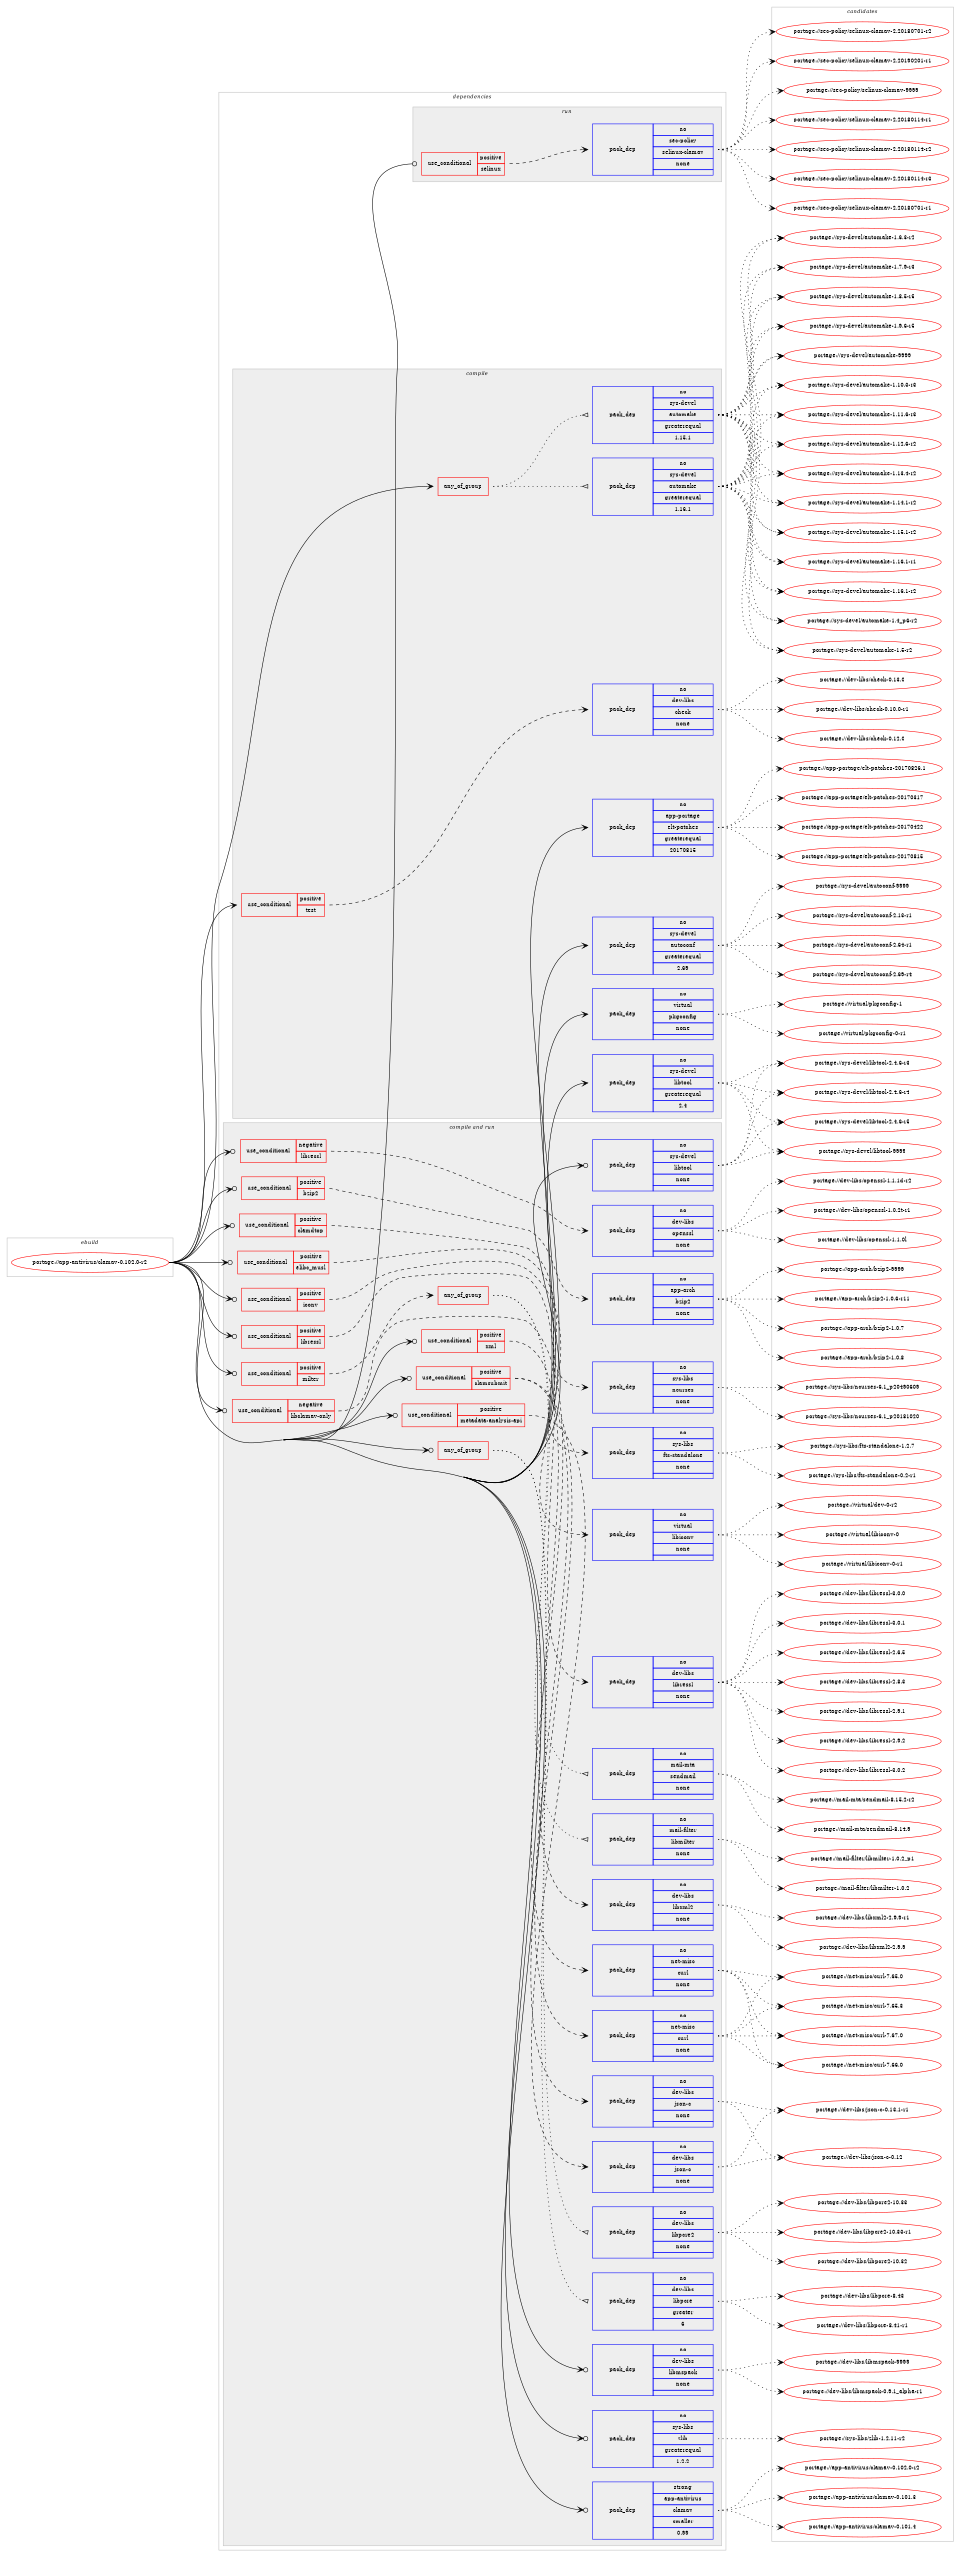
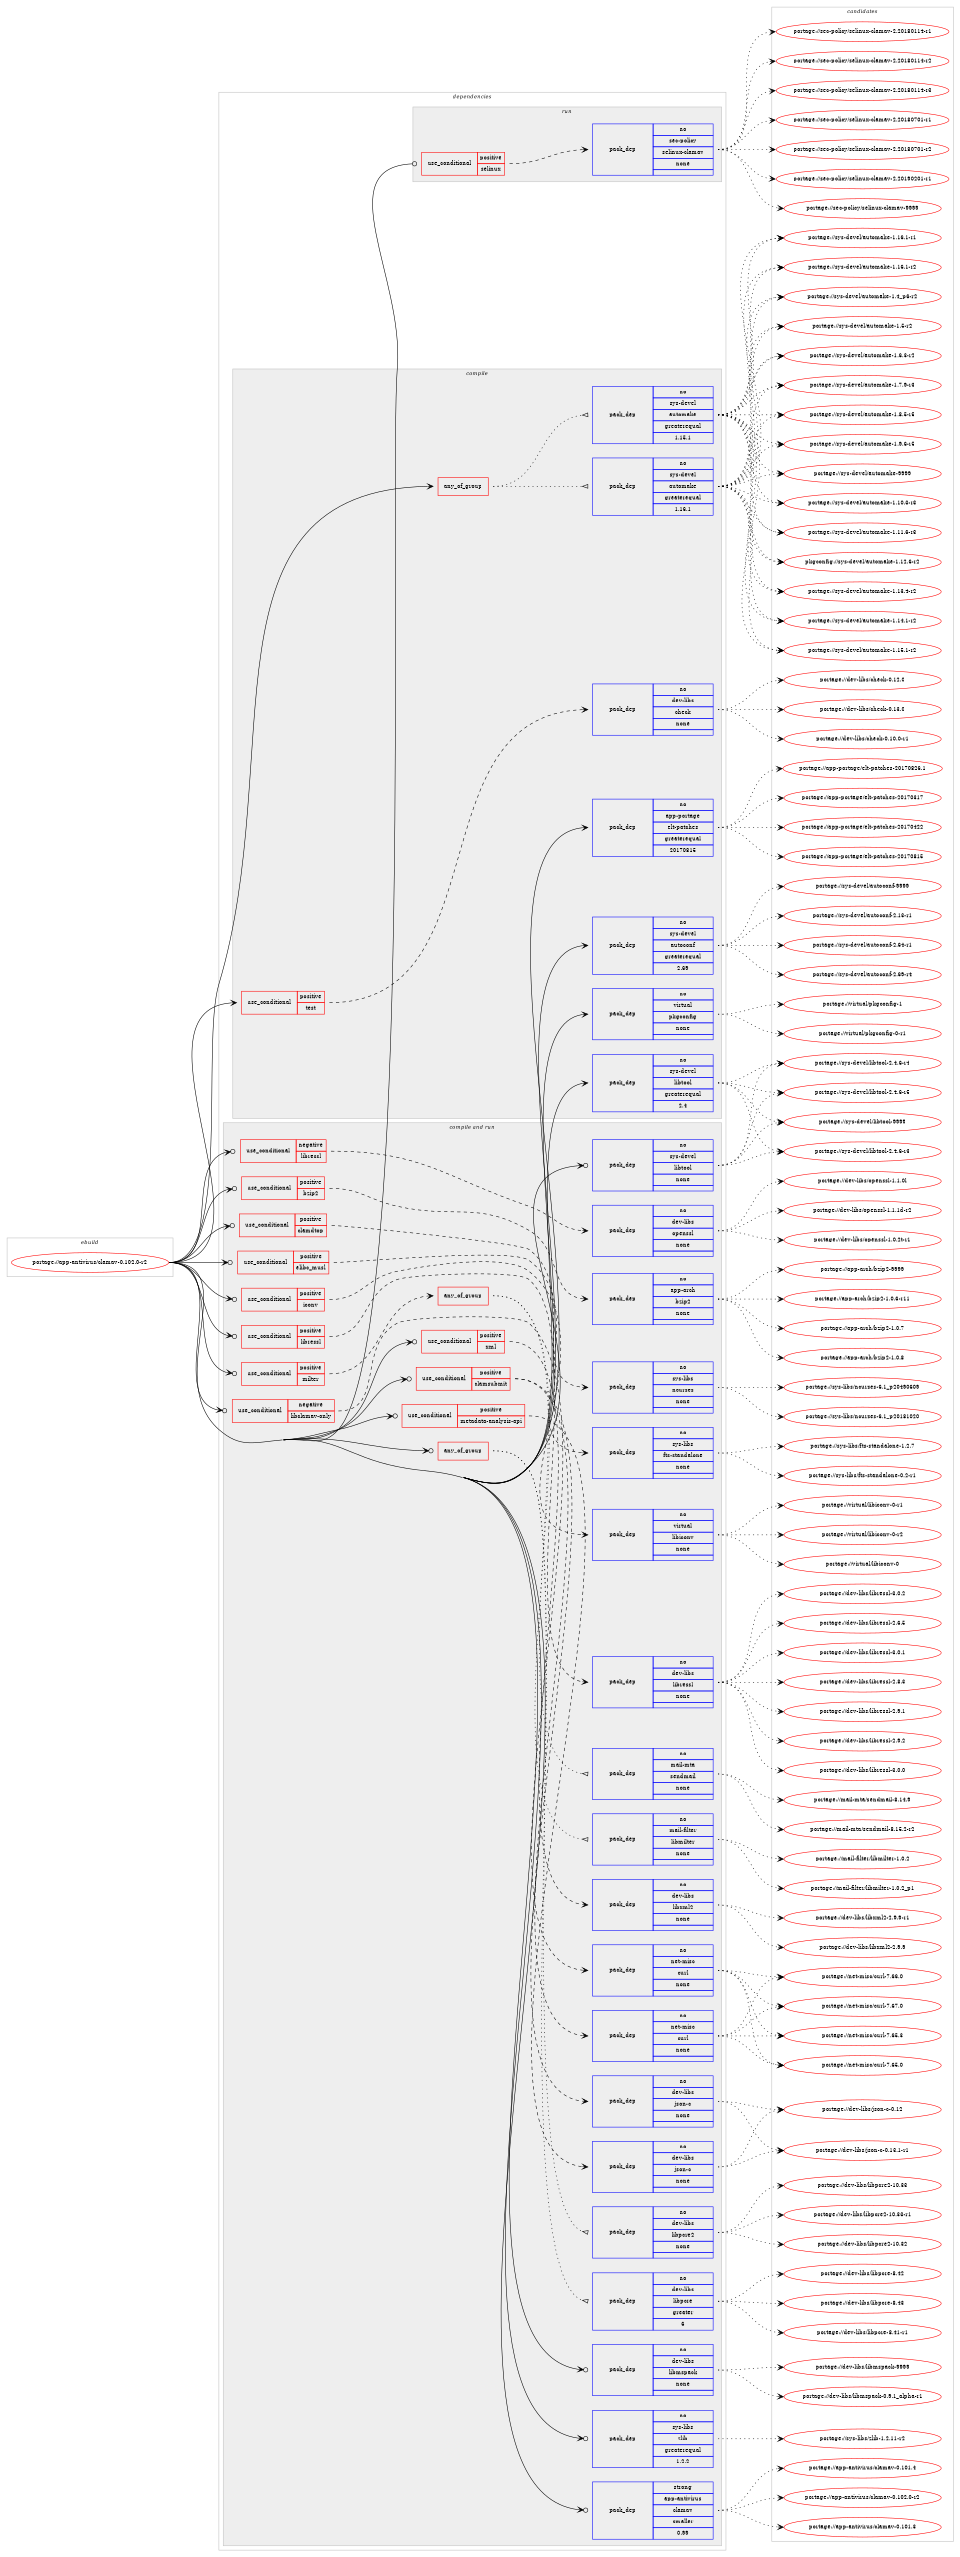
node "portage://sys-devel/automake-1.12.6-r2": label "portage://sys-devel/automake-1.12.6-r2" -> "pkgconfig://sys-devel/automake-1.12.6-r2"
node "portage://virtual/dev-0-r2": label "portage://virtual/dev-0-r2" -> "portage://virtual/libiconv-0-r2"
node "portage://dev-libs/libpcre-8.42": added
